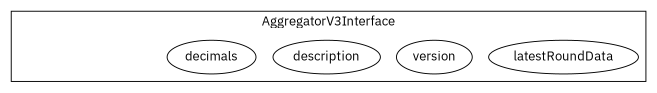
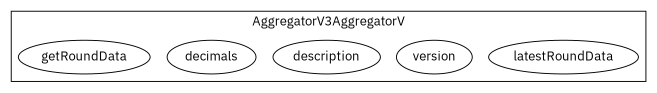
cluster "AggregatorV3Interface": label "AggregatorV3Interface" -> "AggregatorV3AggregatorV"
node "getRoundData": added
